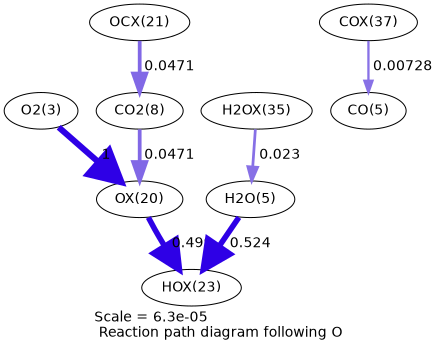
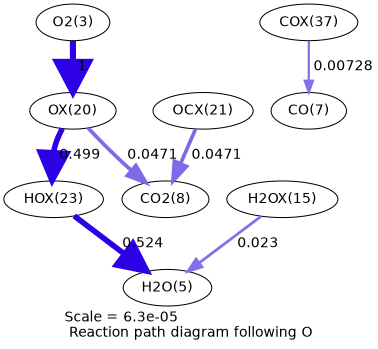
node "H2OX(35)": label "H2OX(35)" -> "H2OX(15)"
node "CO(5)": label "CO(5)" -> "CO(7)"
edge "CO2(8)" -> "OX(20)": reversed
edge "H2O(5)" -> "HOX(23)": reversed
